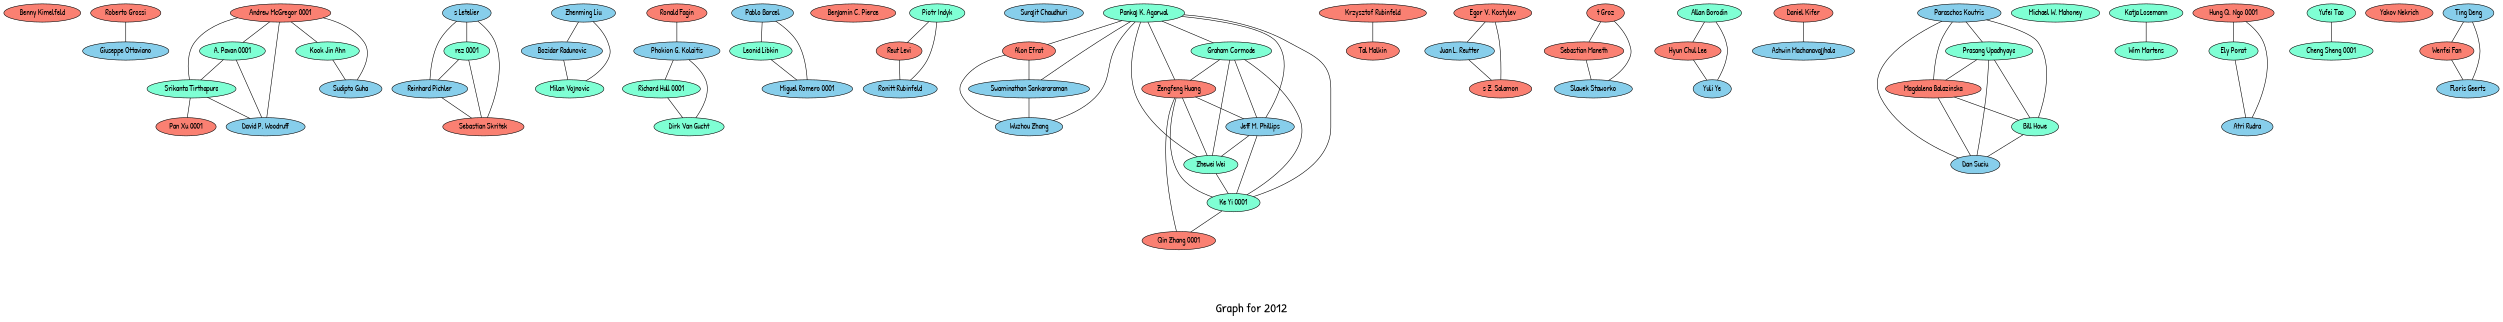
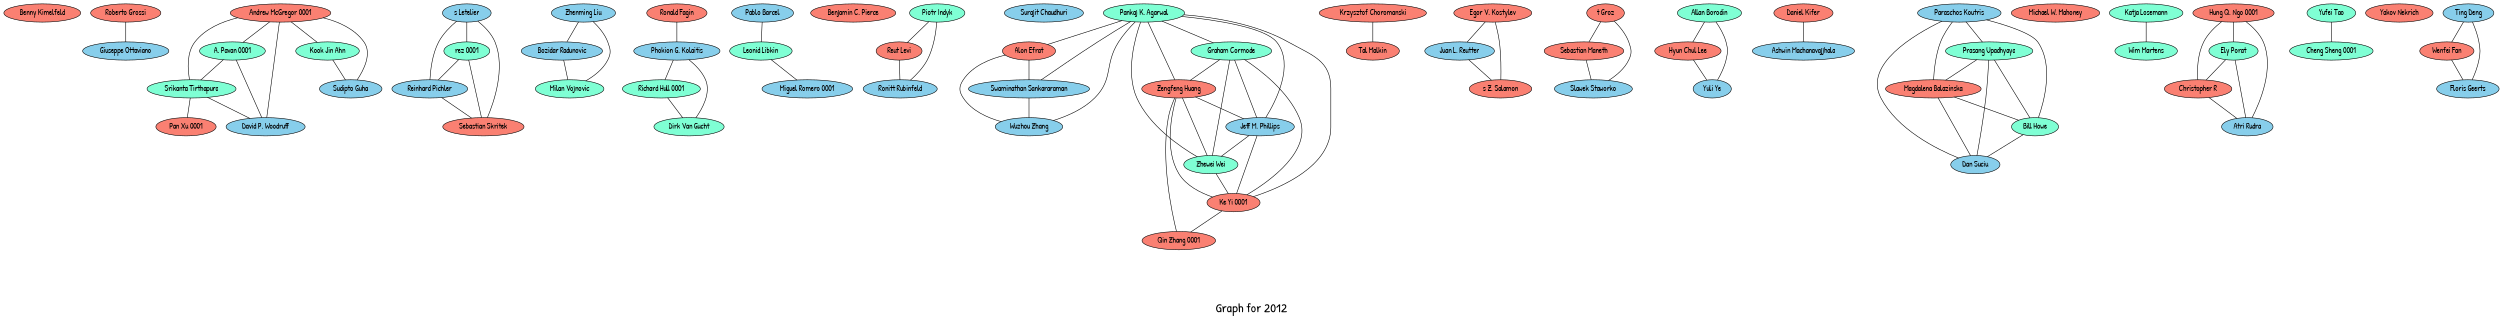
node "Krzysztof Rubinfeld": label "Krzysztof Rubinfeld" -> "Krzysztof Choromanski"
node "Michael W. Mahoney": fillcolor aquamarine -> salmon
edge "Pablo Barcel" -- "Miguel Romero 0001": removed
node "Christopher R": added
node "Ke Yi 0001": fillcolor aquamarine -> salmon
